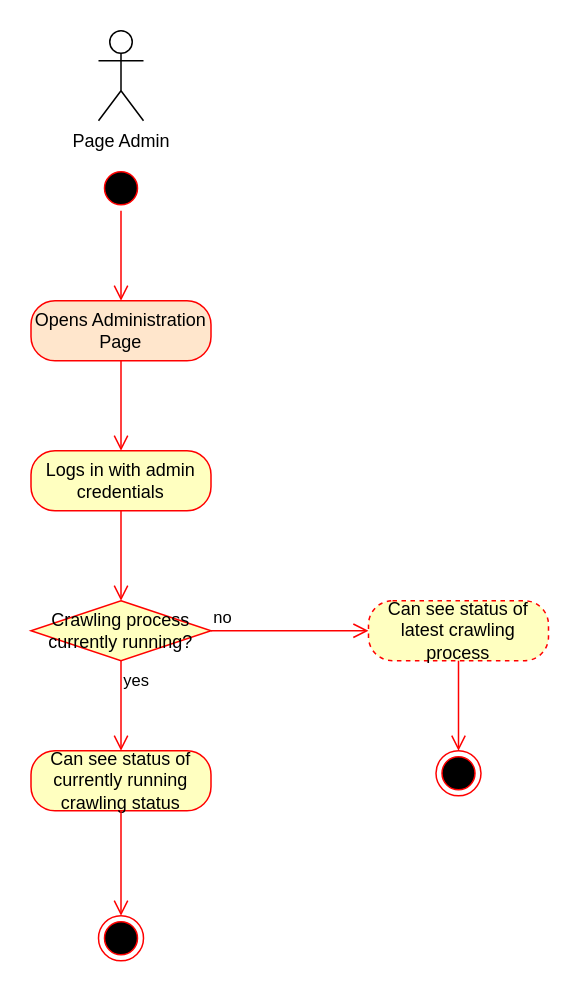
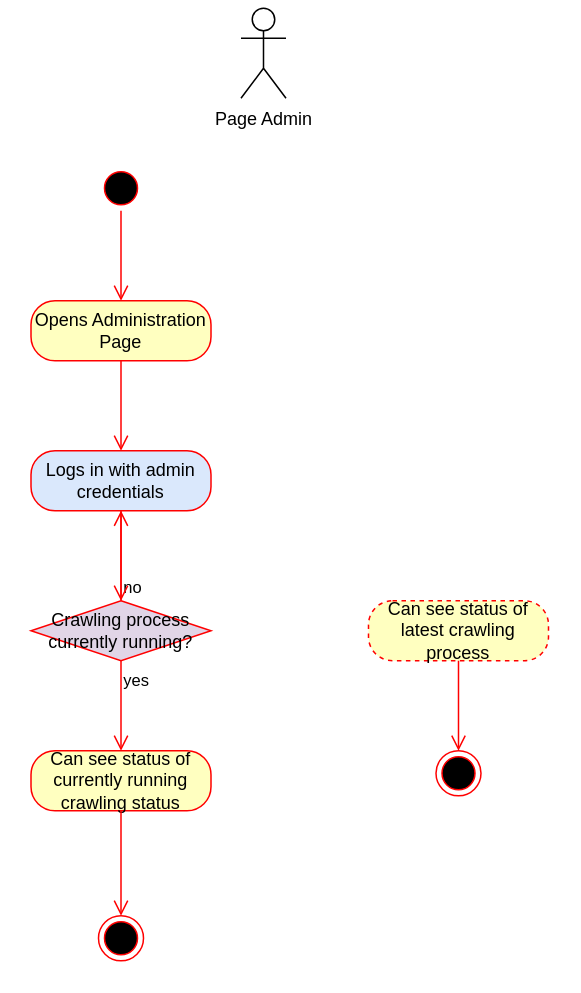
node "Page Admin": moved (121, 76) -> (263, 53)
node "Opens Administration Page": fillcolor #ffe6cc -> #ffffc0
node "Logs in with admin credentials": fillcolor #ffffc0 -> #dae8fc
node "Crawling process currently running?": fillcolor #ffffc0 -> #e1d5e7
edge "Crawling process currently running?" -> "Can see status of latest crawling process": now "Crawling process currently running?" -> "Logs in with admin credentials"
